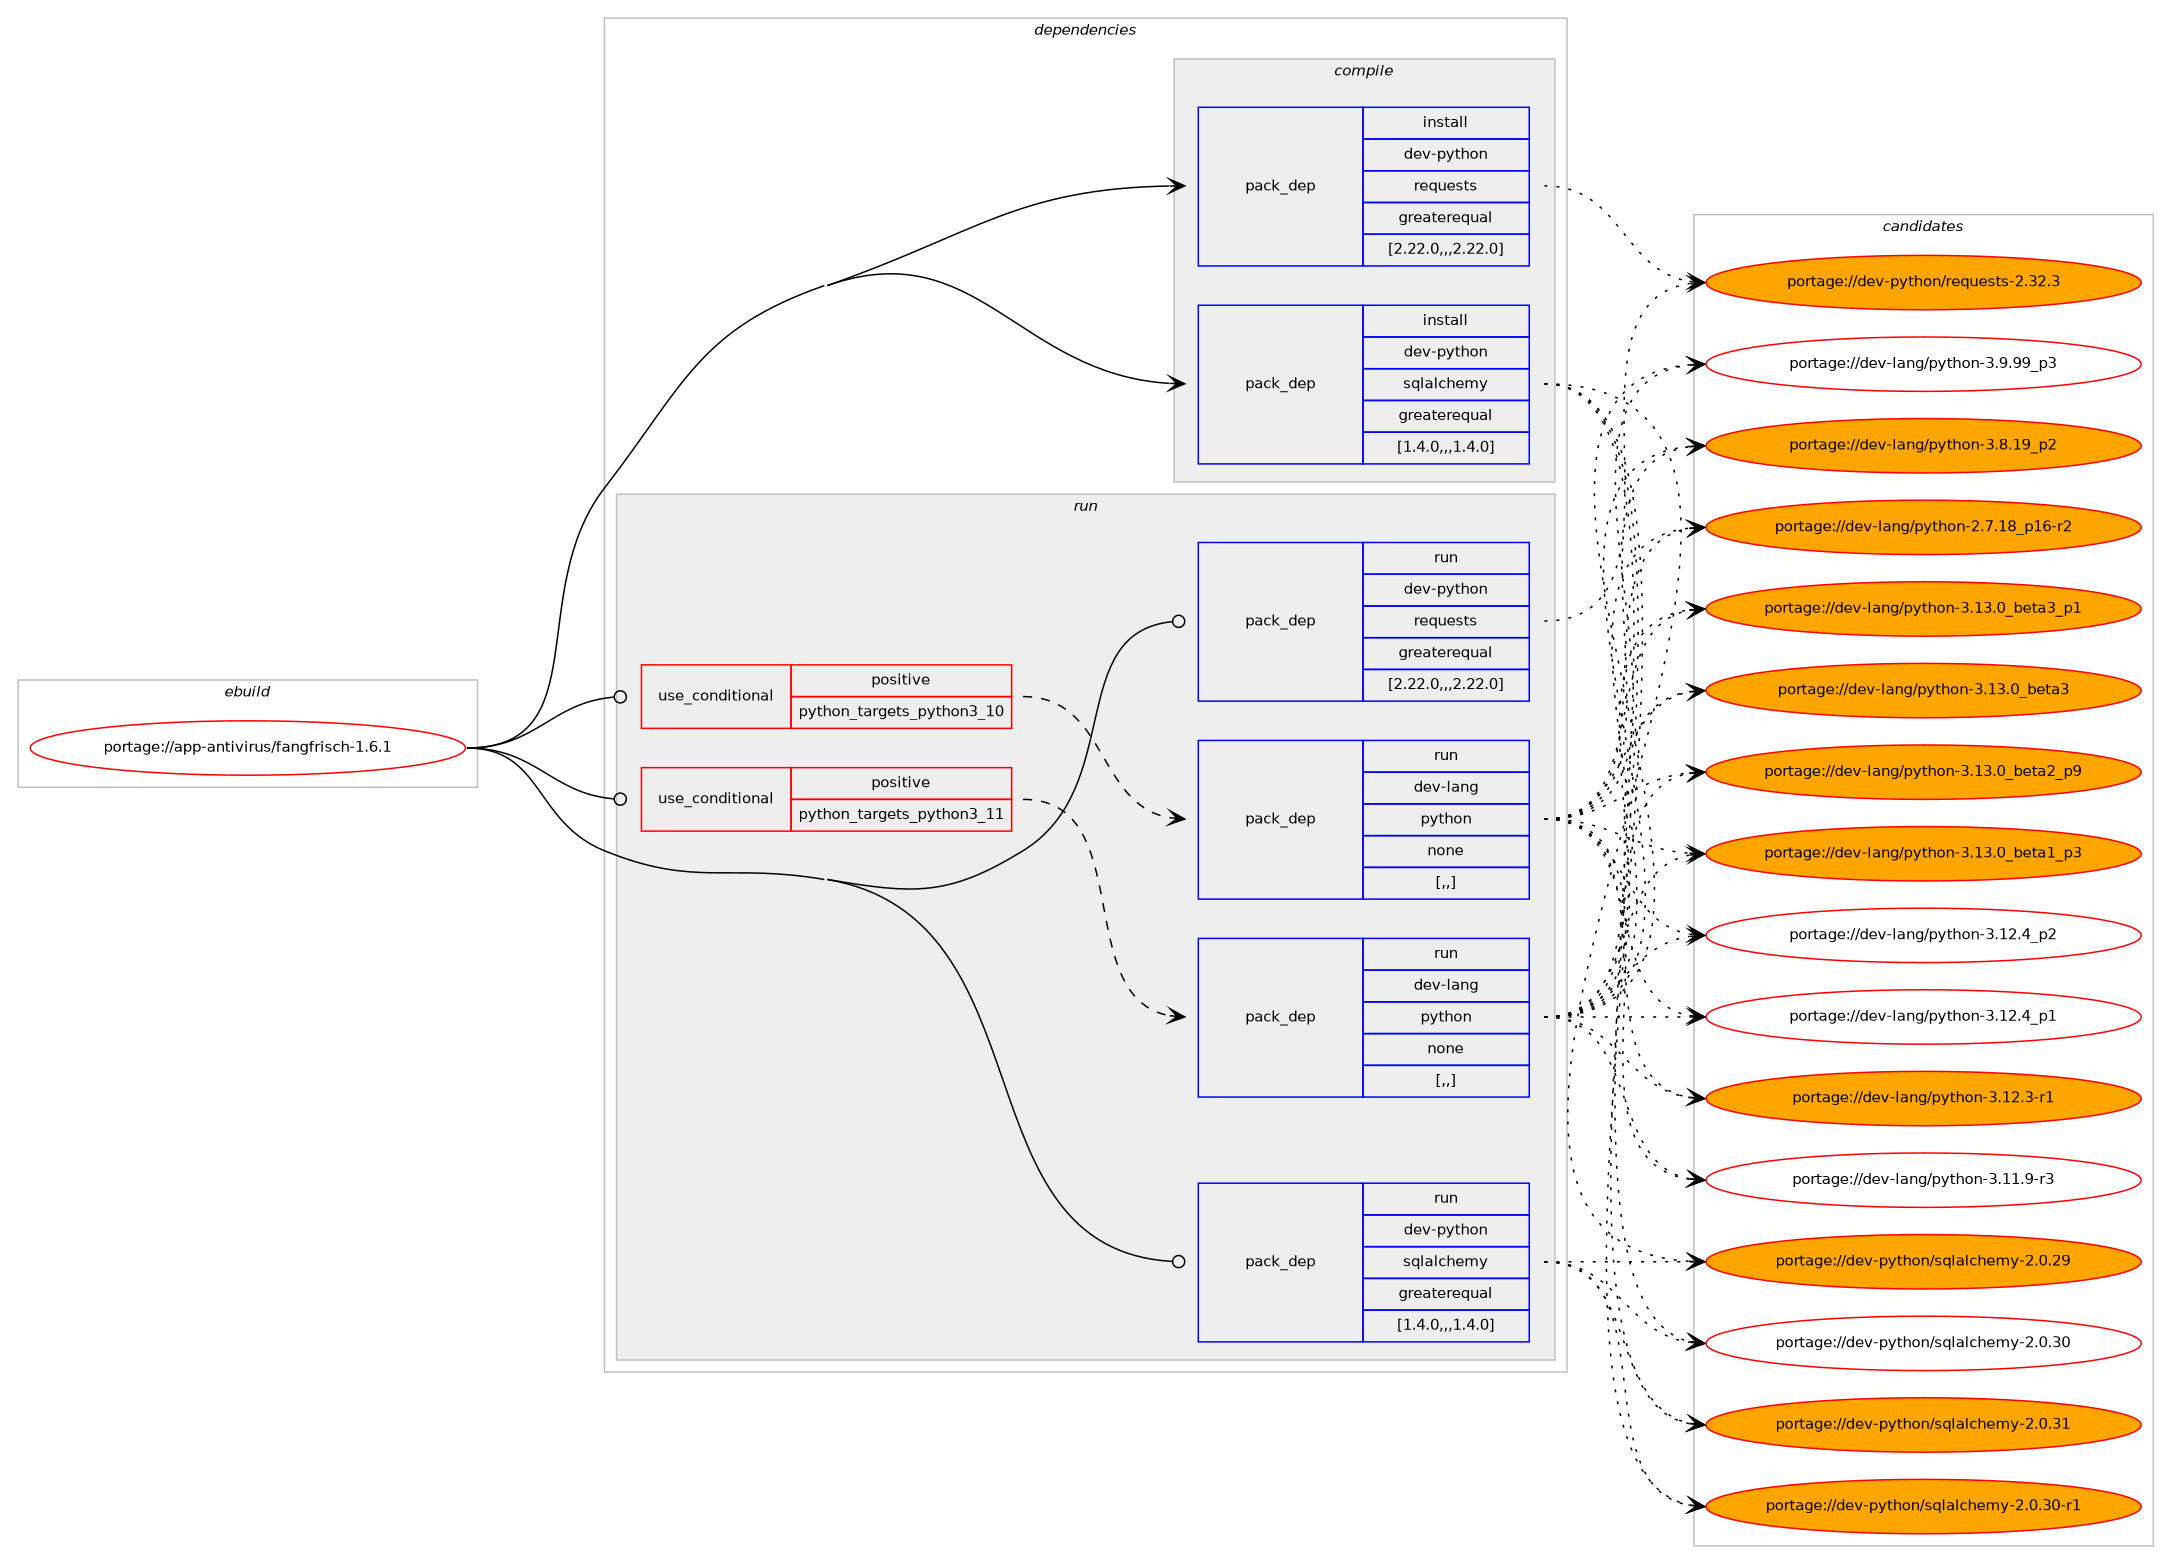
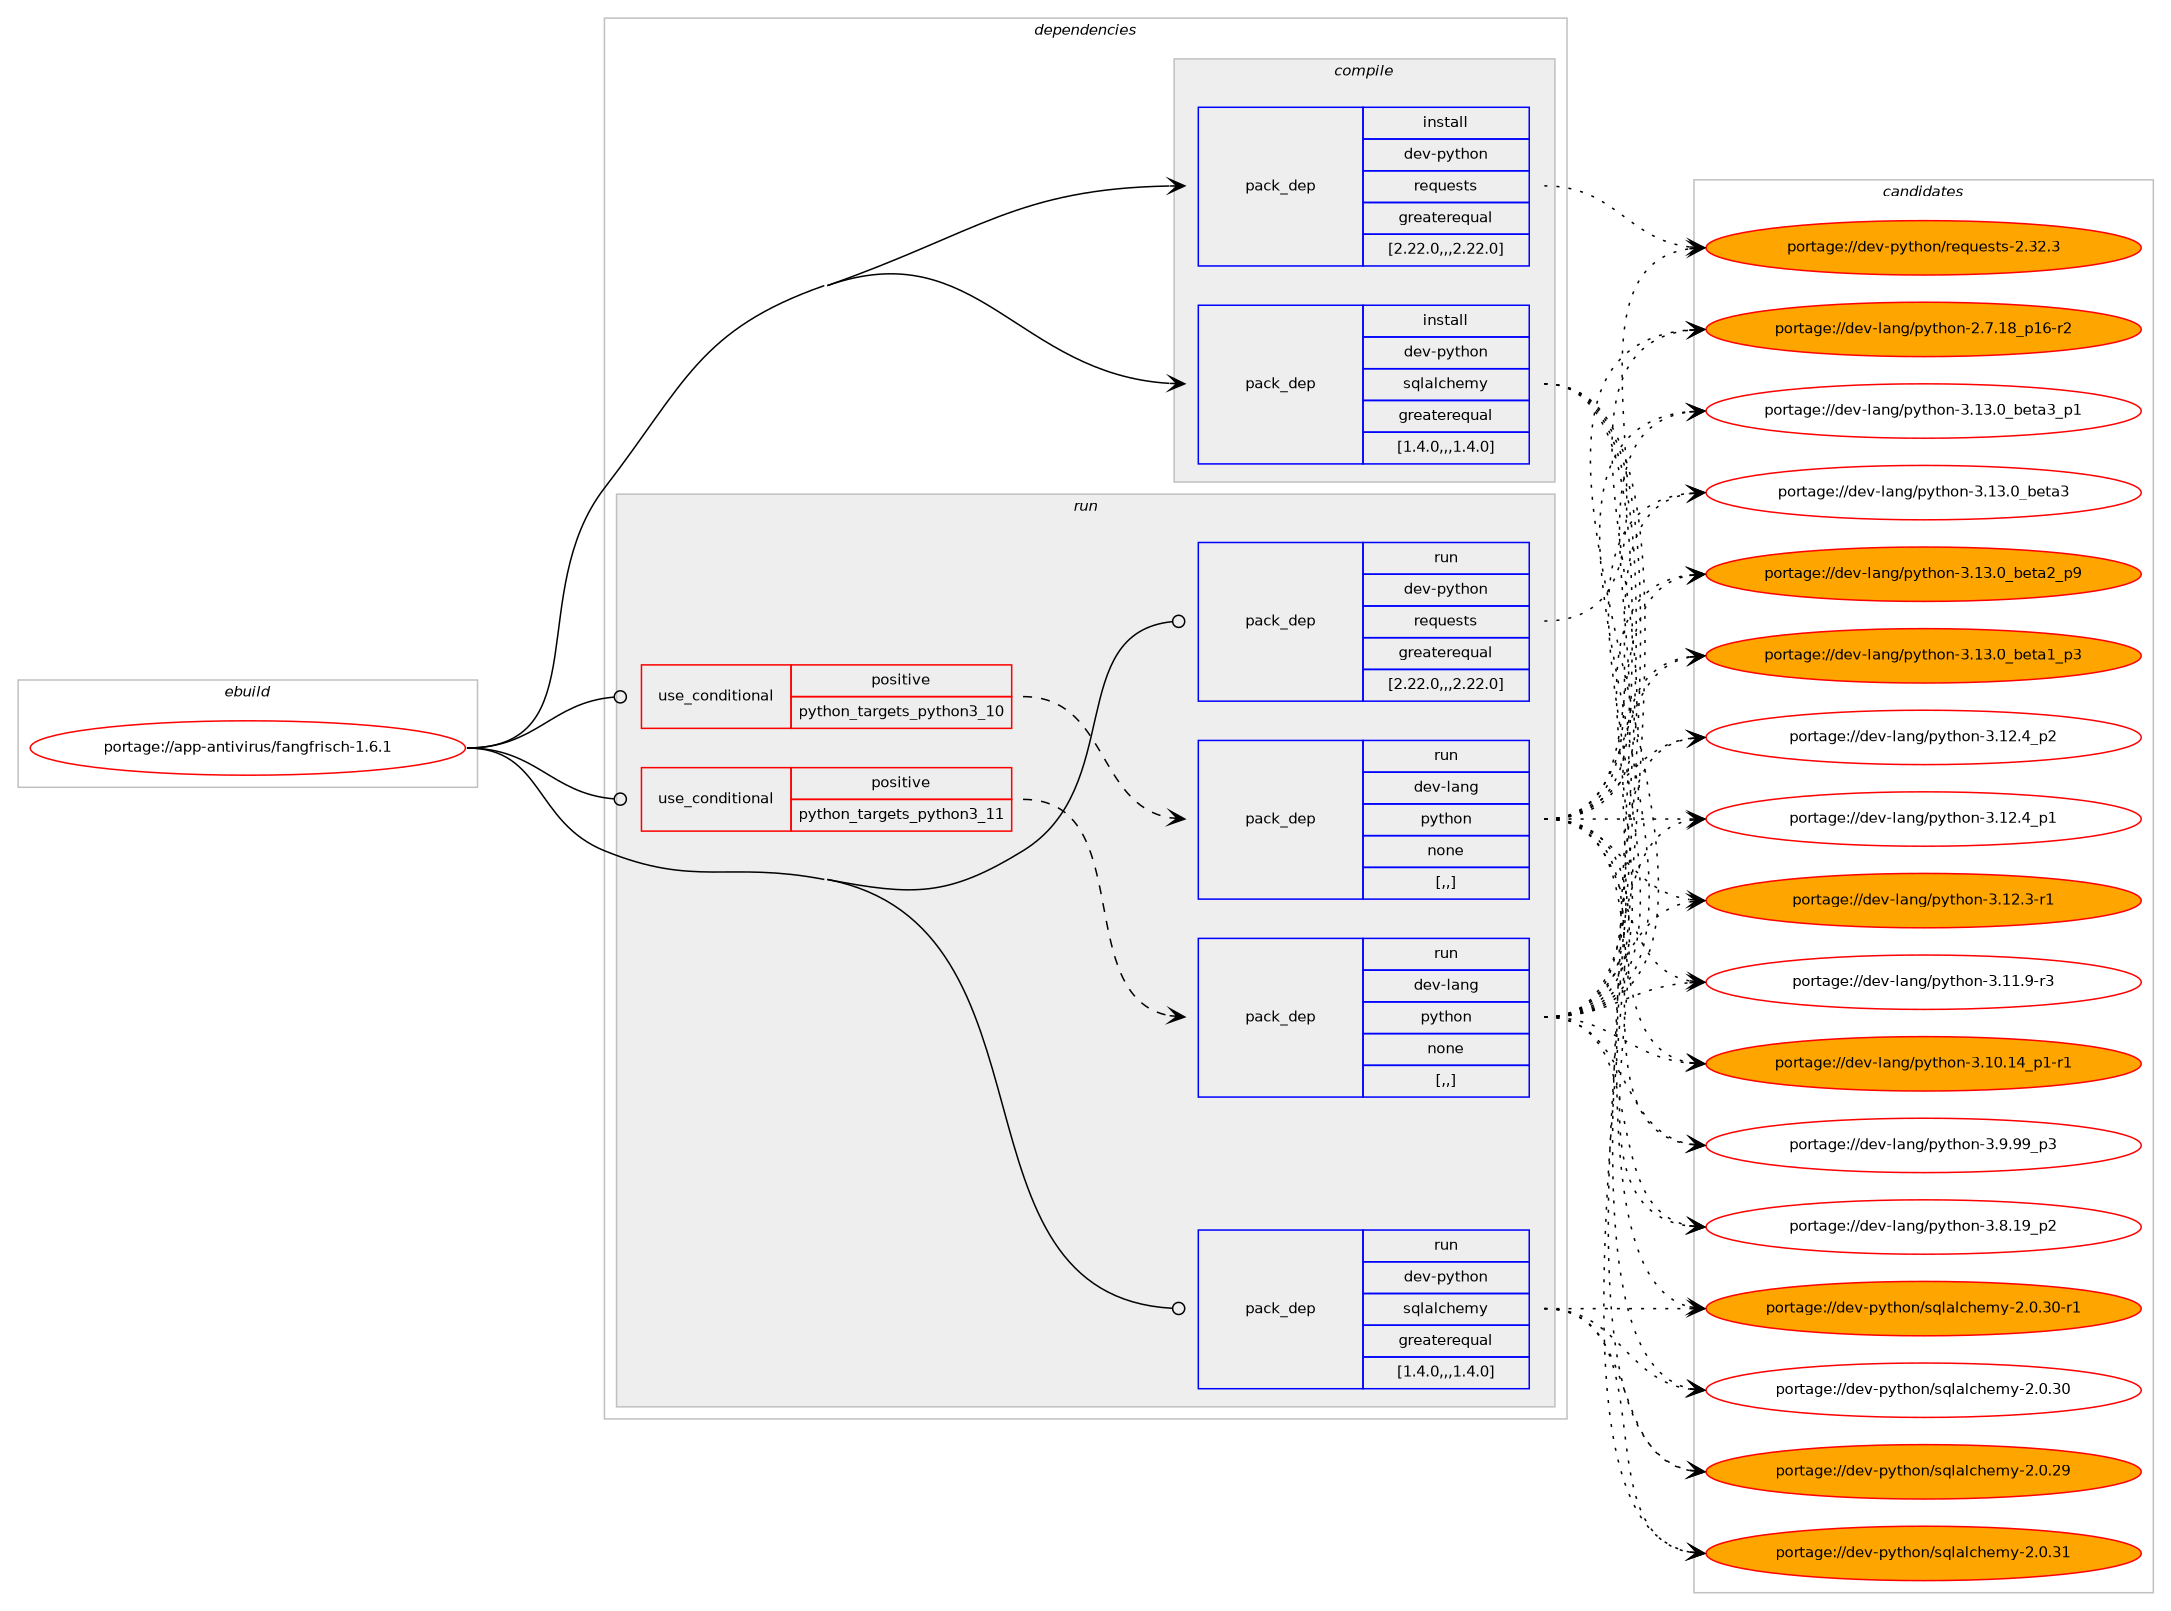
node "portage://dev-lang/python-3.8.19_p2": fillcolor orange -> white
node "portage://dev-lang/python-3.13.0_beta3_p1": fillcolor orange -> white
node "portage://dev-lang/python-3.13.0_beta3": fillcolor orange -> white
node "portage://dev-lang/python-3.10.14_p1-r1": added
